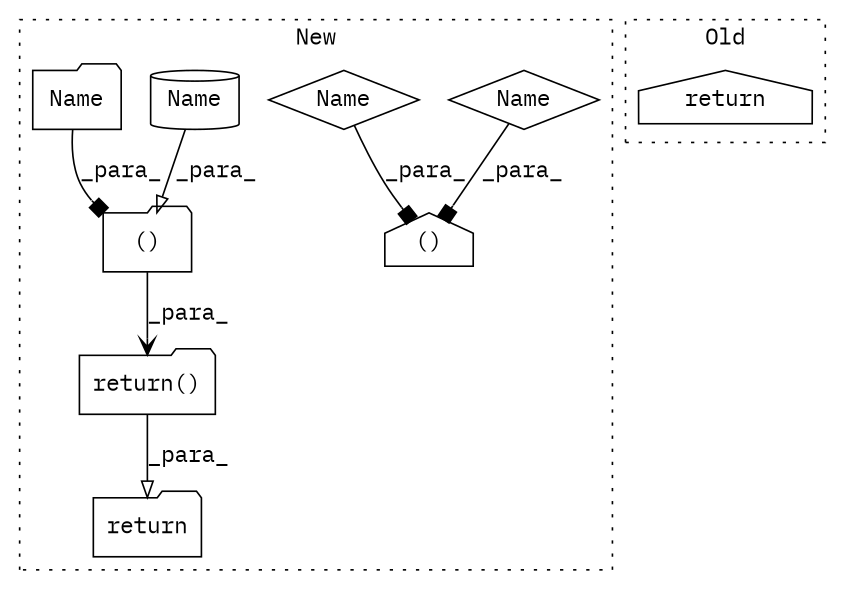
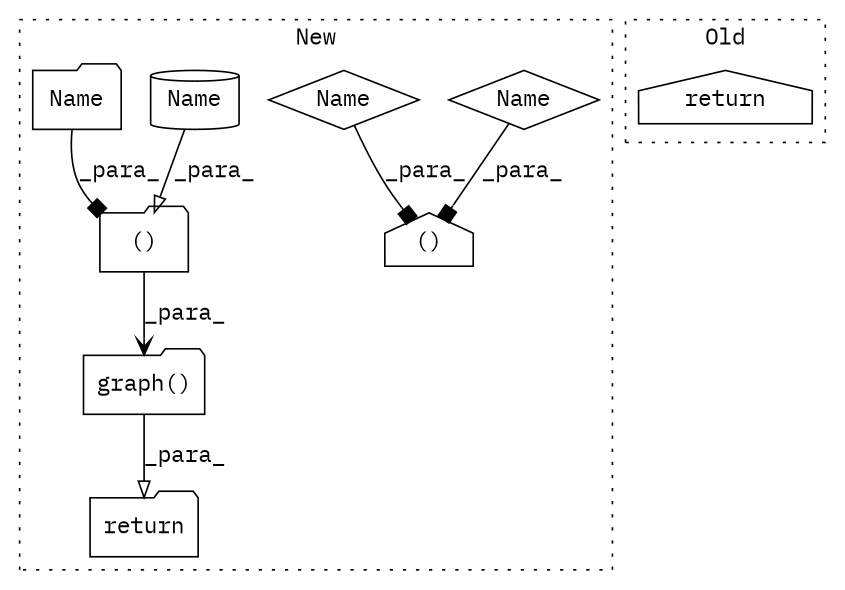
node "return()": label "return()" -> "graph()"
